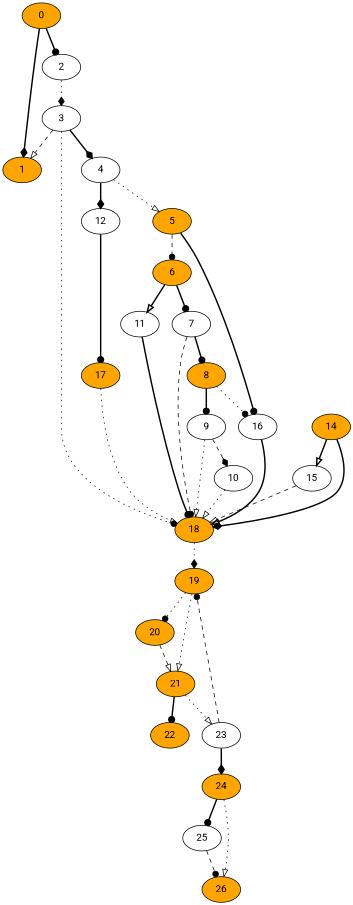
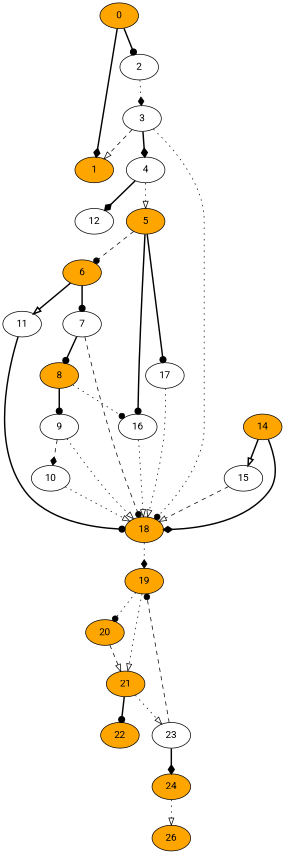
edge "12" -> "17": now "5" -> "17"
node "17": fillcolor orange -> white
edge "16" -> "18": style bold -> dotted
node "25": removed
